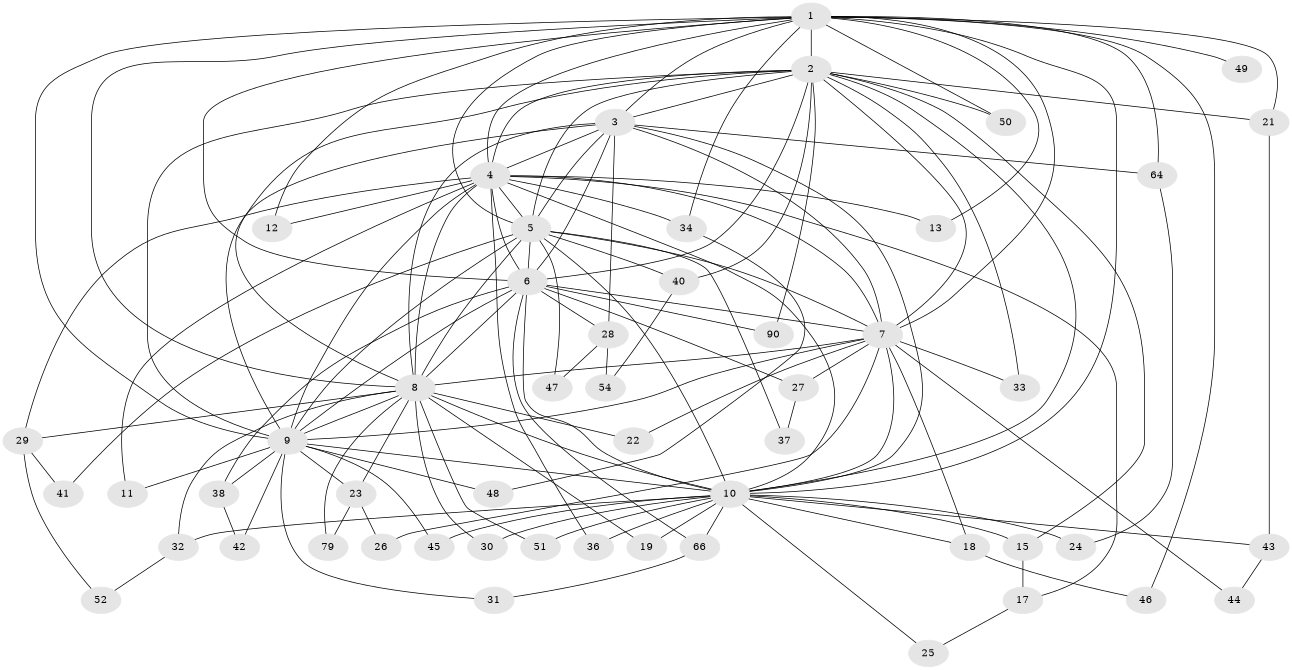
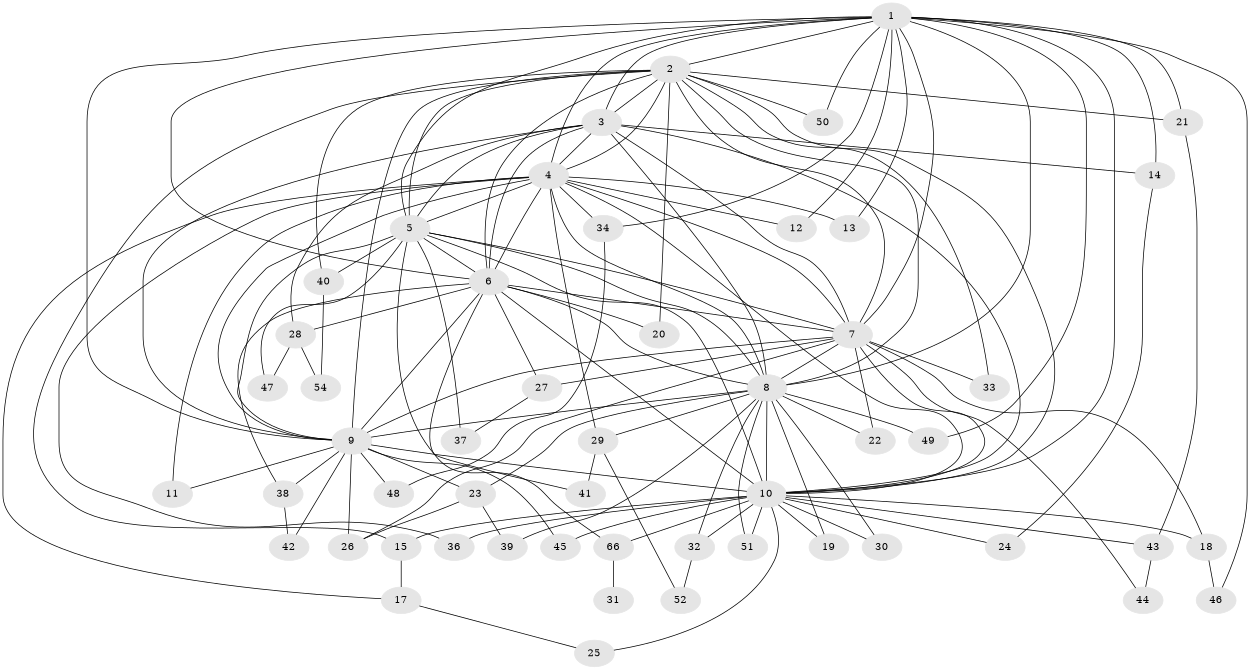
node "64": label "64" -> "14"
node "90": label "90" -> "20"
edge "8" -- "49": added
node "79": label "79" -> "39"
edge "9" -- "31": now "9" -- "26"
